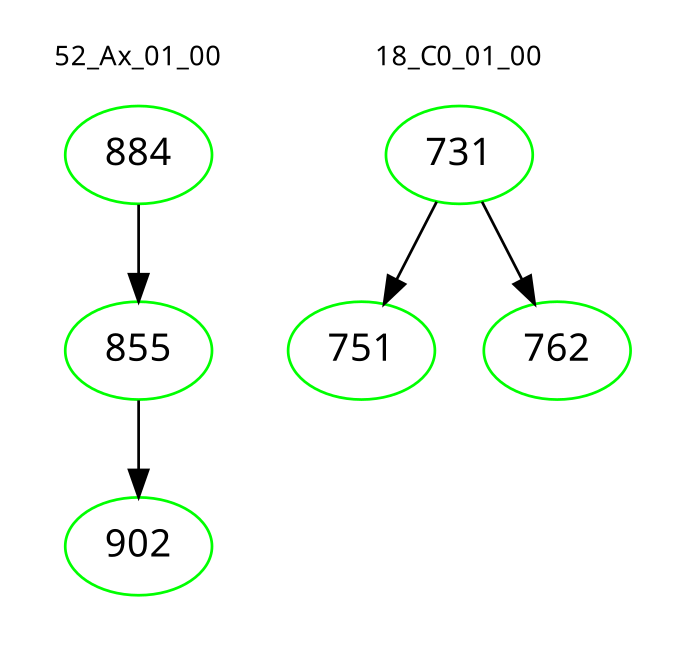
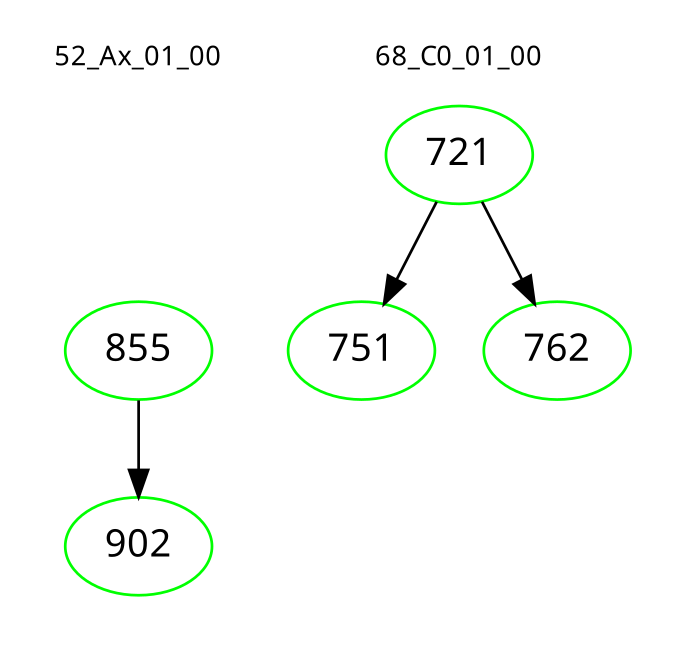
cluster "18_C0_01_00": label "18_C0_01_00" -> "68_C0_01_00"
node "884": removed
node "731": label "731" -> "721"
